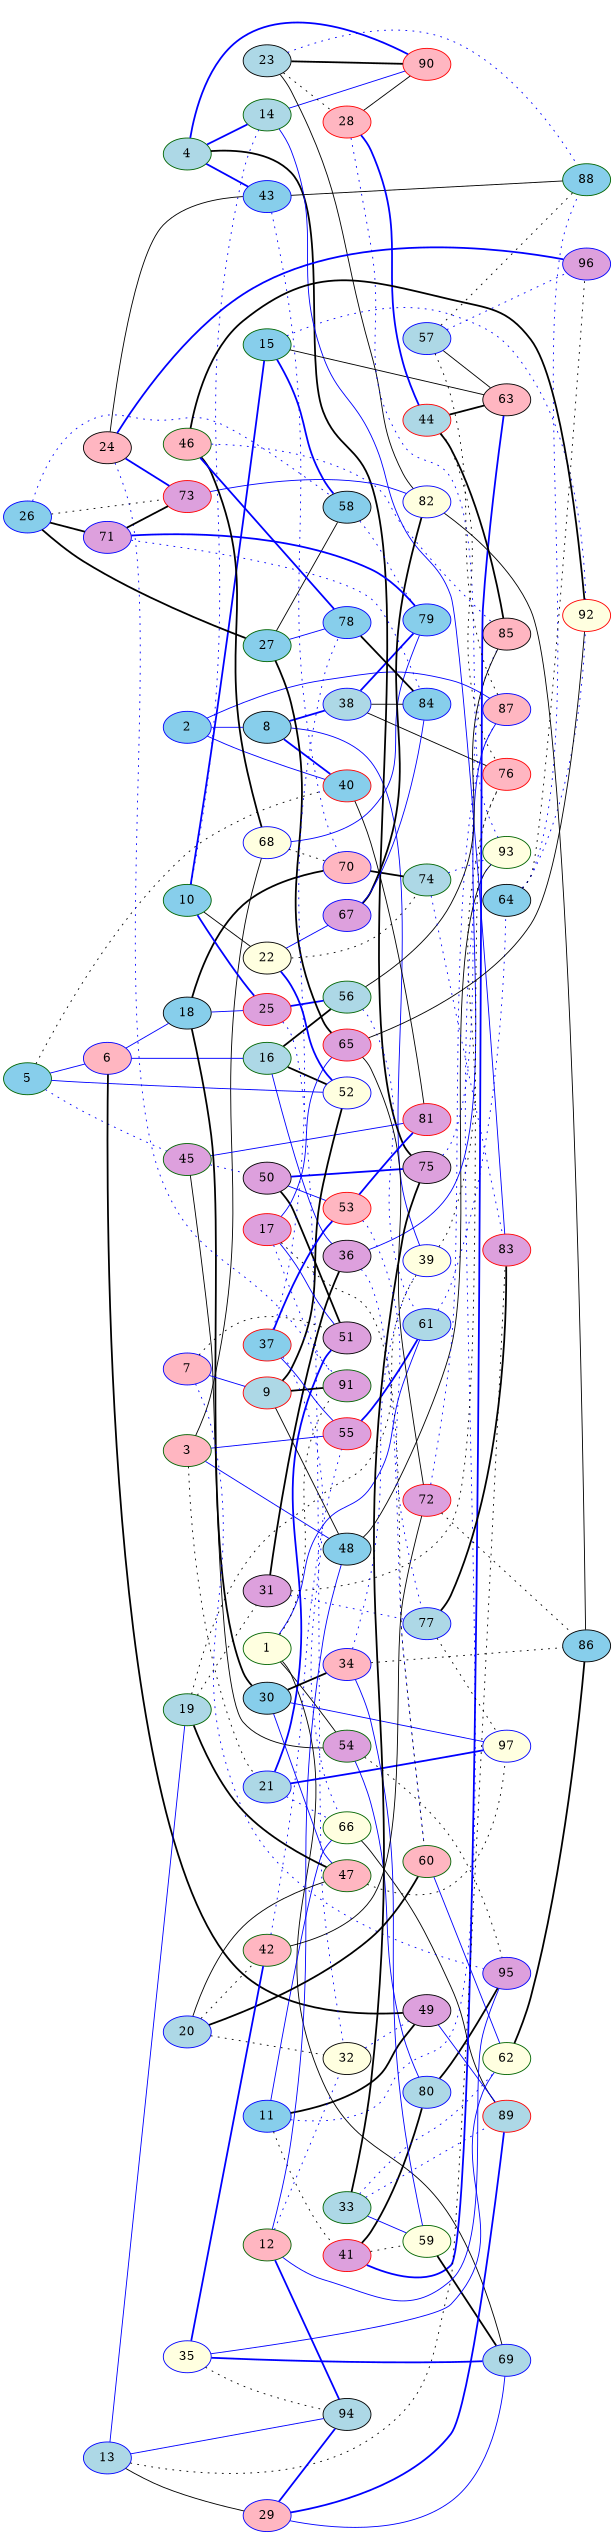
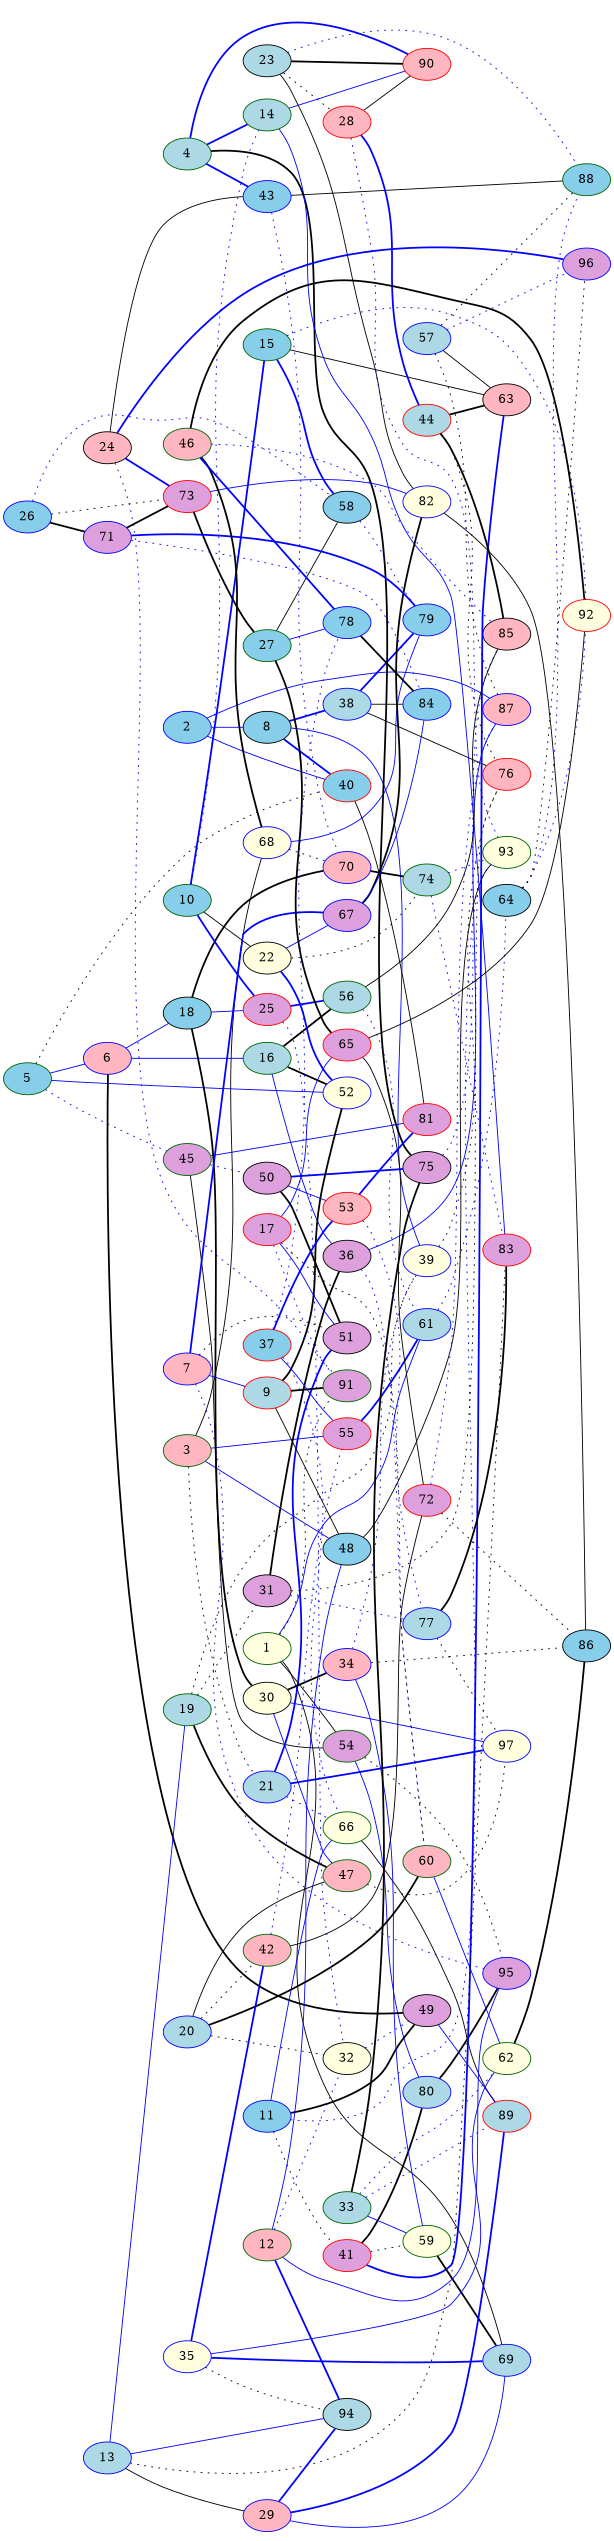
edge "26" -- "27": now "73" -- "27"
edge "67" -- "7": added
node "30": fillcolor skyblue -> lightyellow
